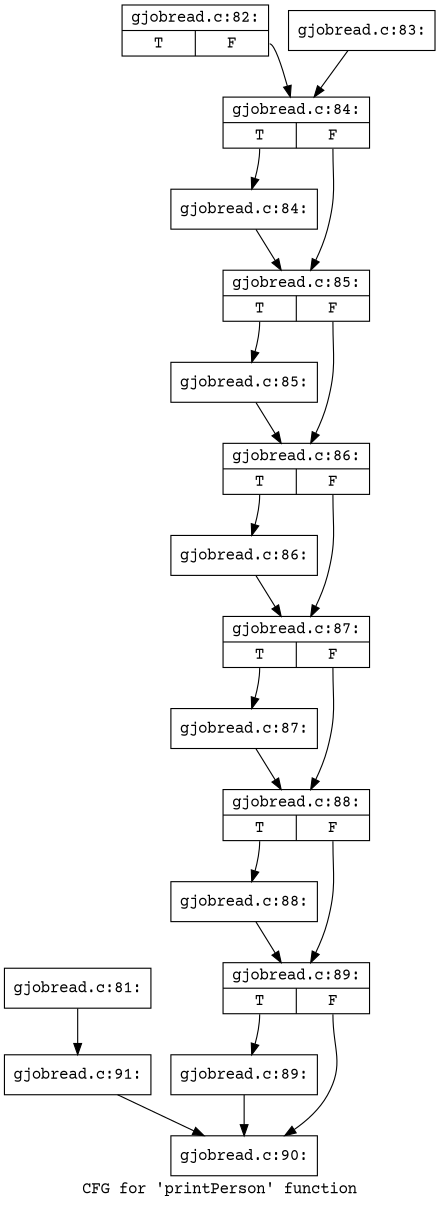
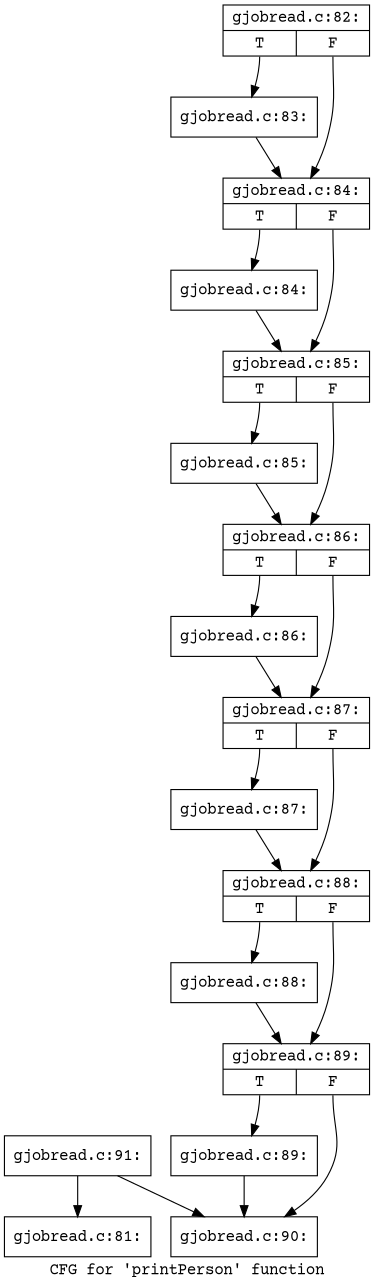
edge "gjobread.c:82:" -> "gjobread.c:83:": added
edge "gjobread.c:81:" -> "gjobread.c:91:": reversed
